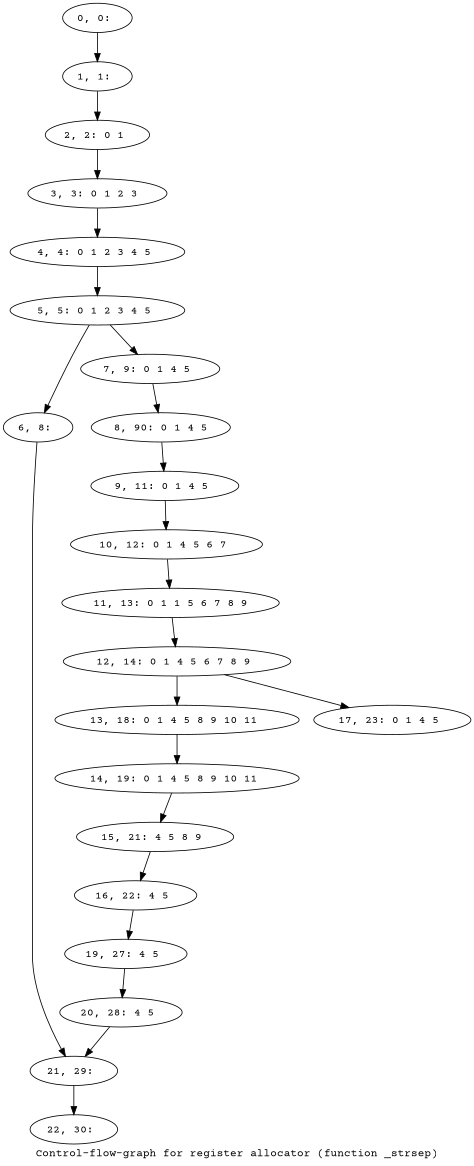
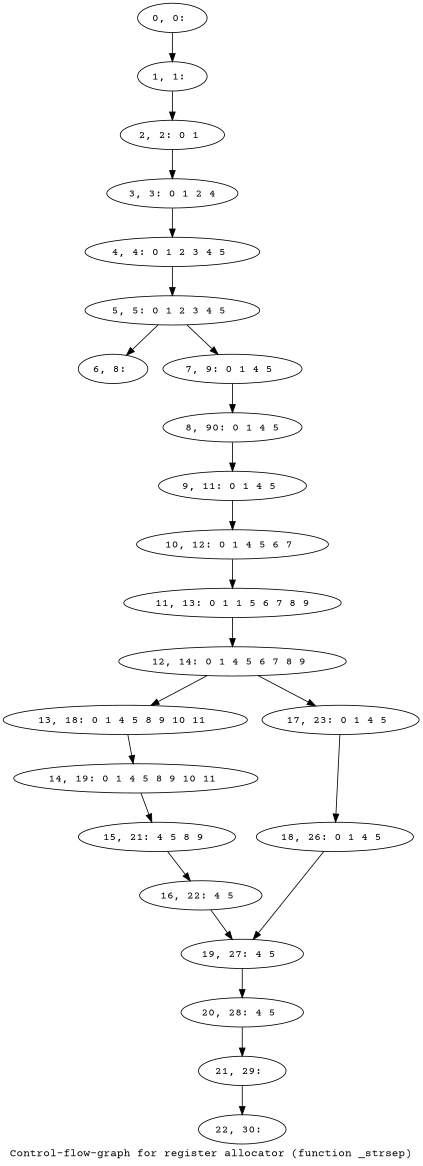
node "3, 3: 0 1 2 3": label "3, 3: 0 1 2 3" -> "3, 3: 0 1 2 4"
edge "6, 8:" -> "21, 29:": removed
node "18, 26: 0 1 4 5": added
